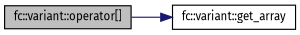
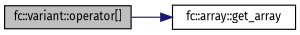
node "fc::variant::get_array": label "fc::variant::get_array" -> "fc::array::get_array"
